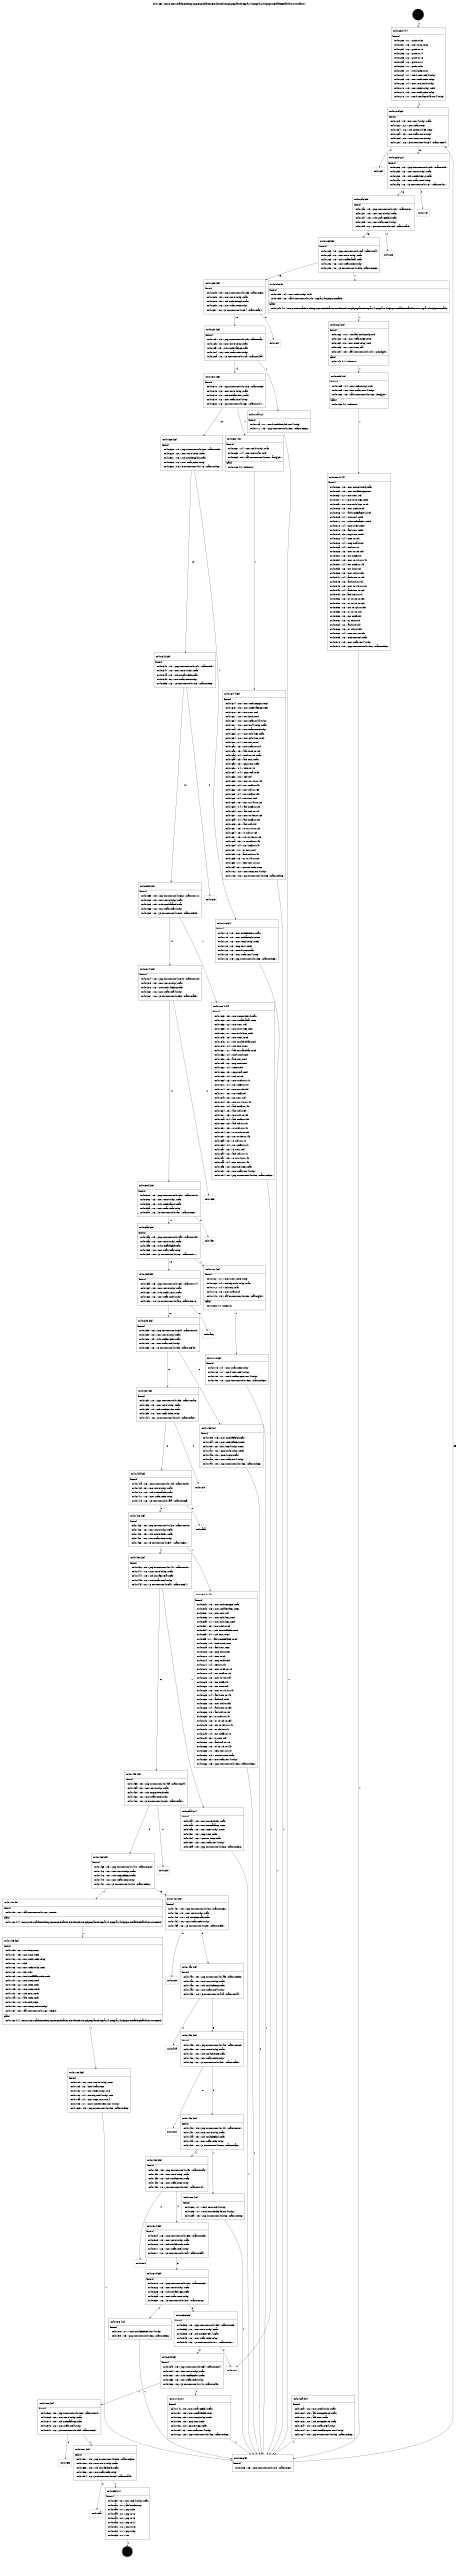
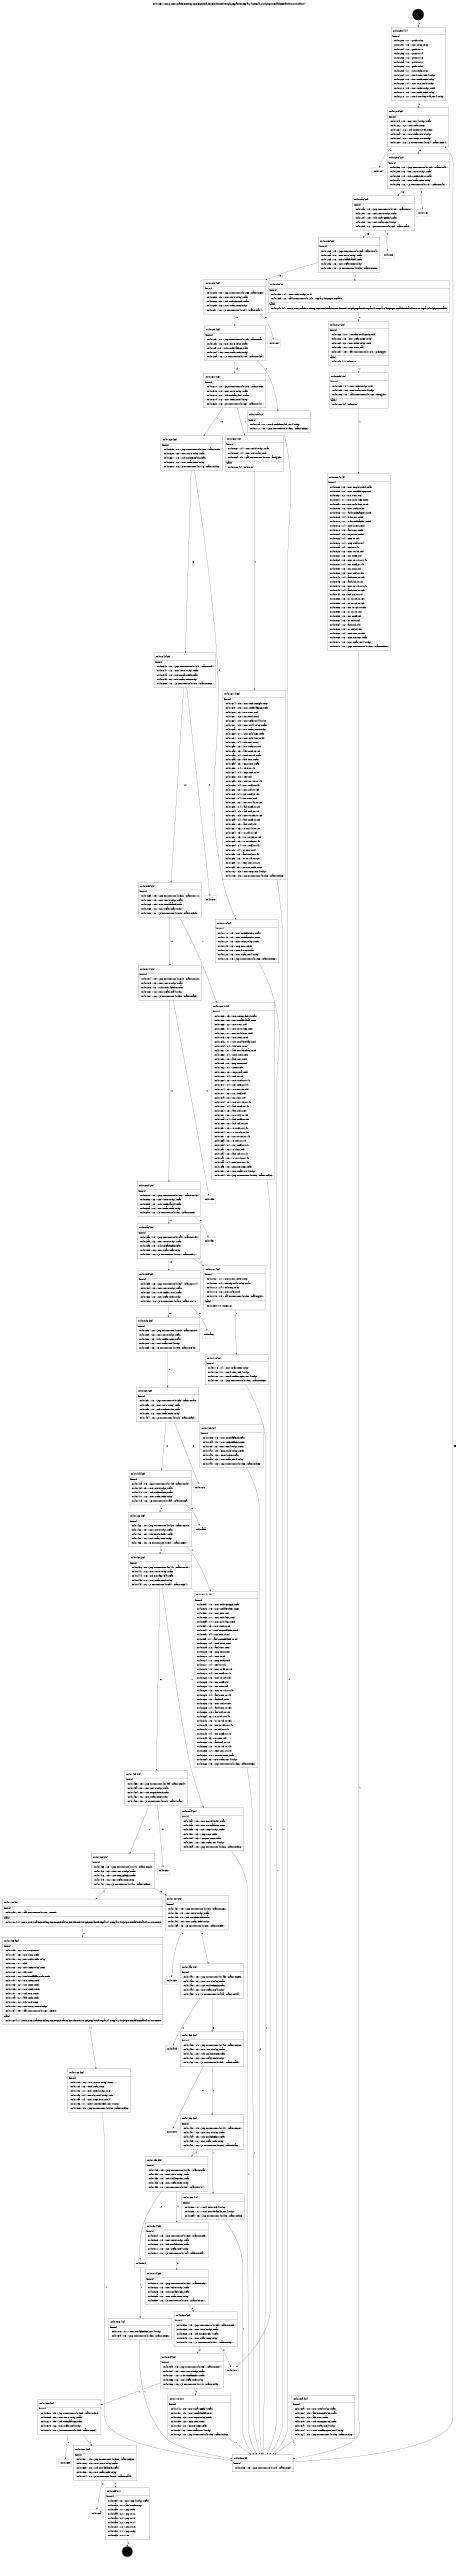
edge "0x4013d8 [25]" -> "0x401795 [27]": removed, label "2"
edge "0x40151d [25]" -> "0x401978 [12]": now "0x401984" -> "0x401978 [12]"
